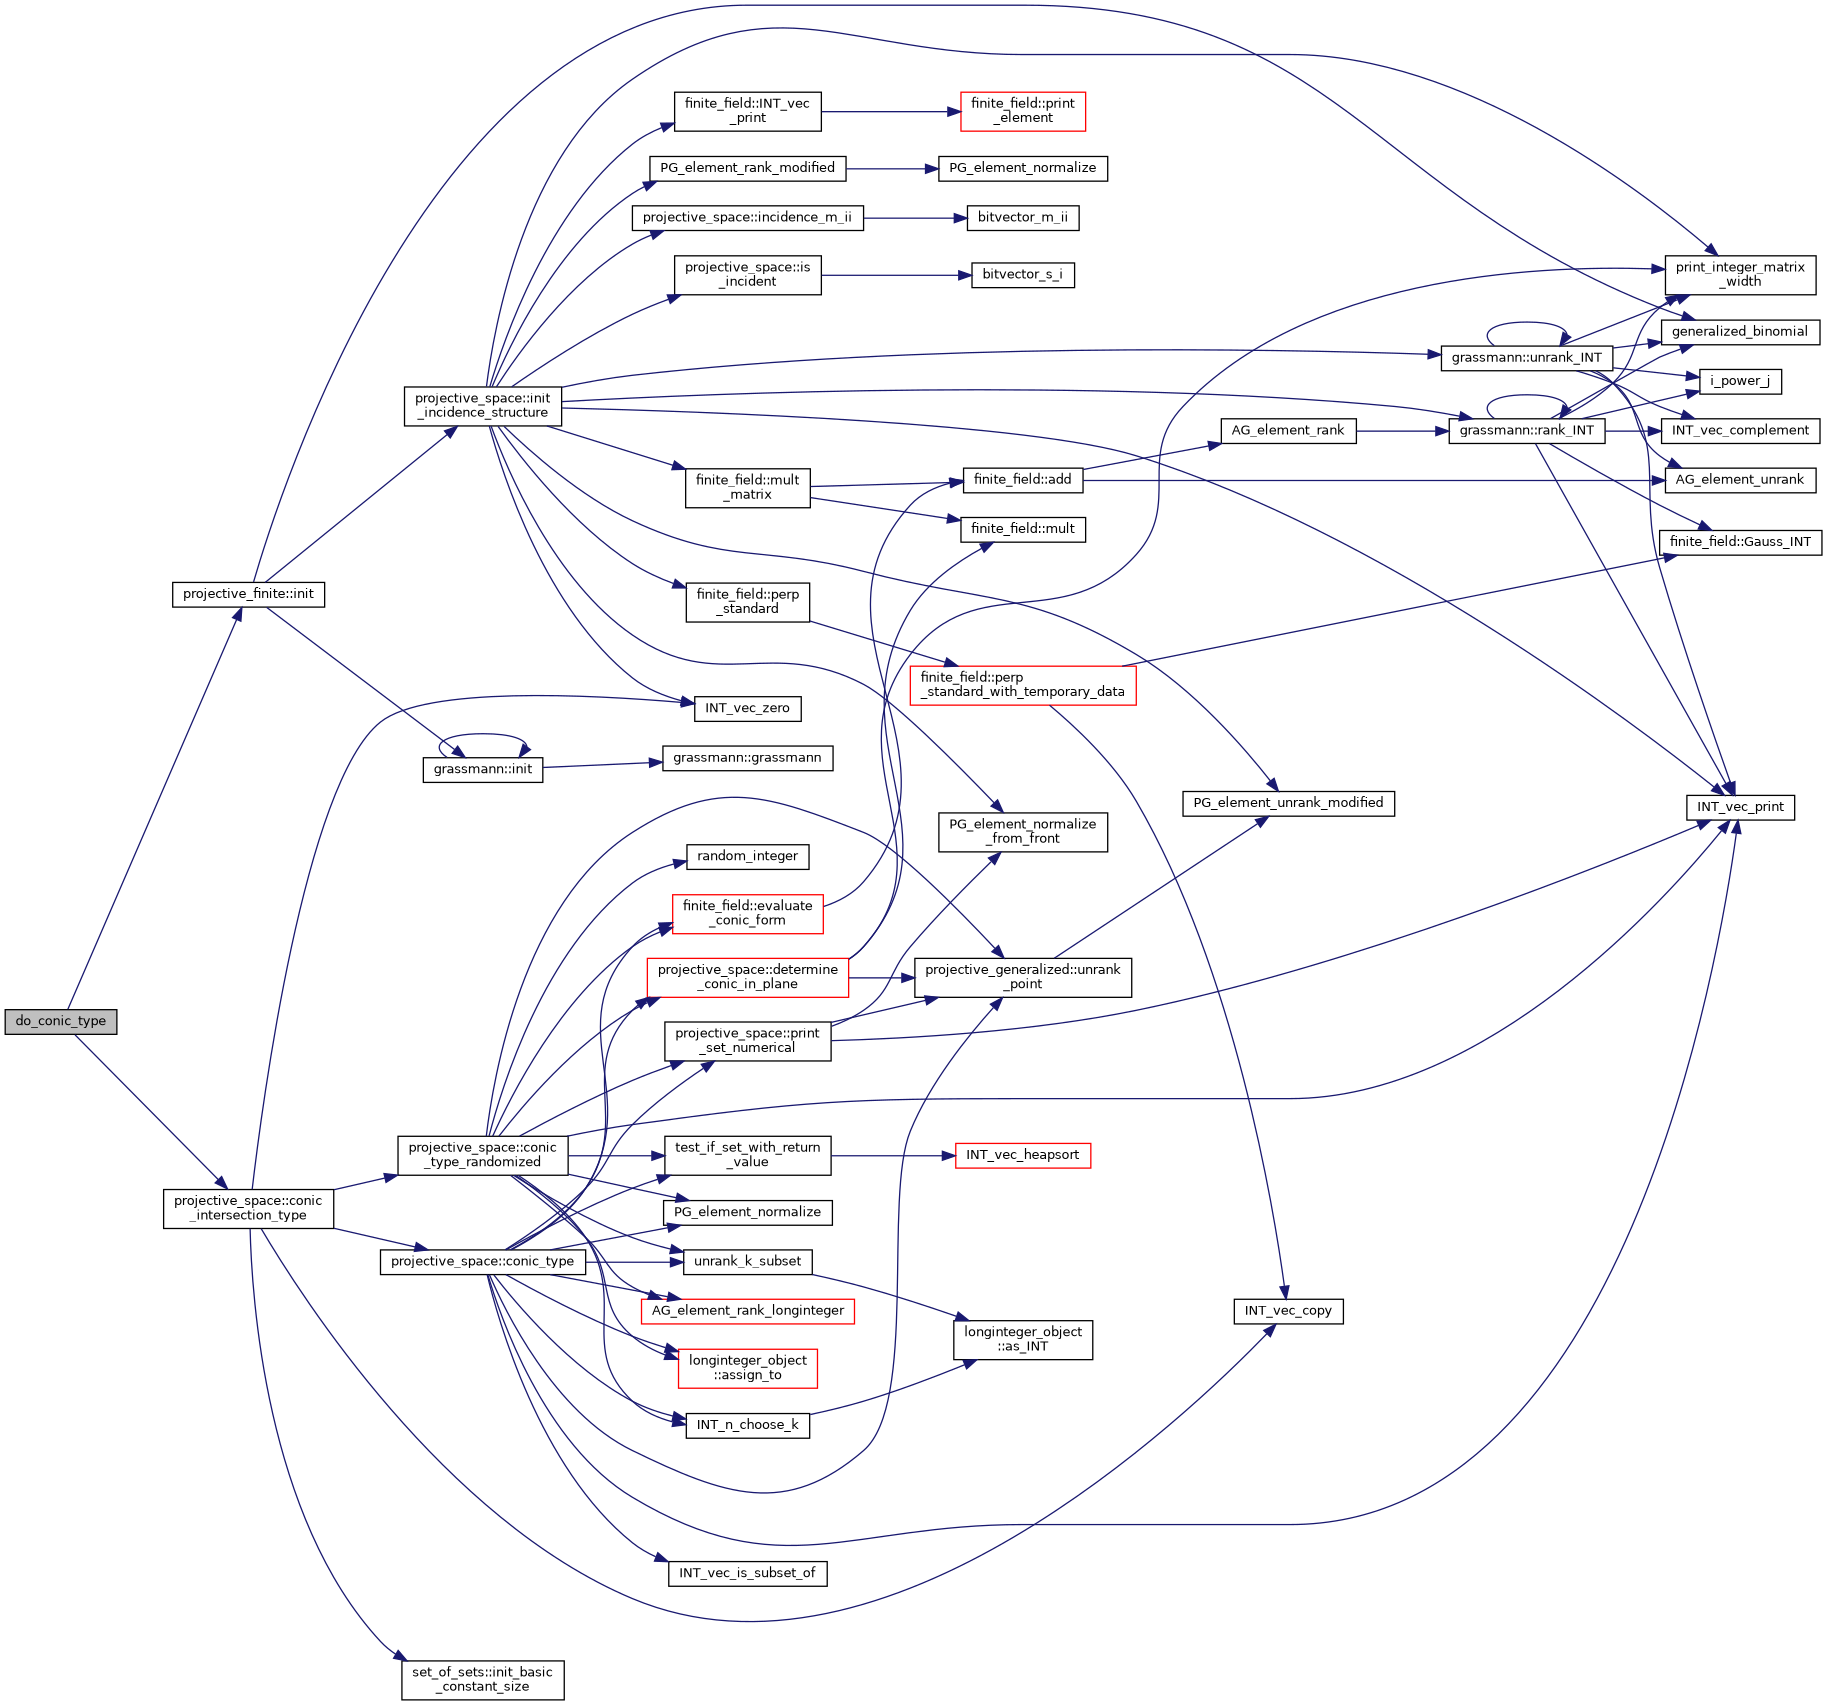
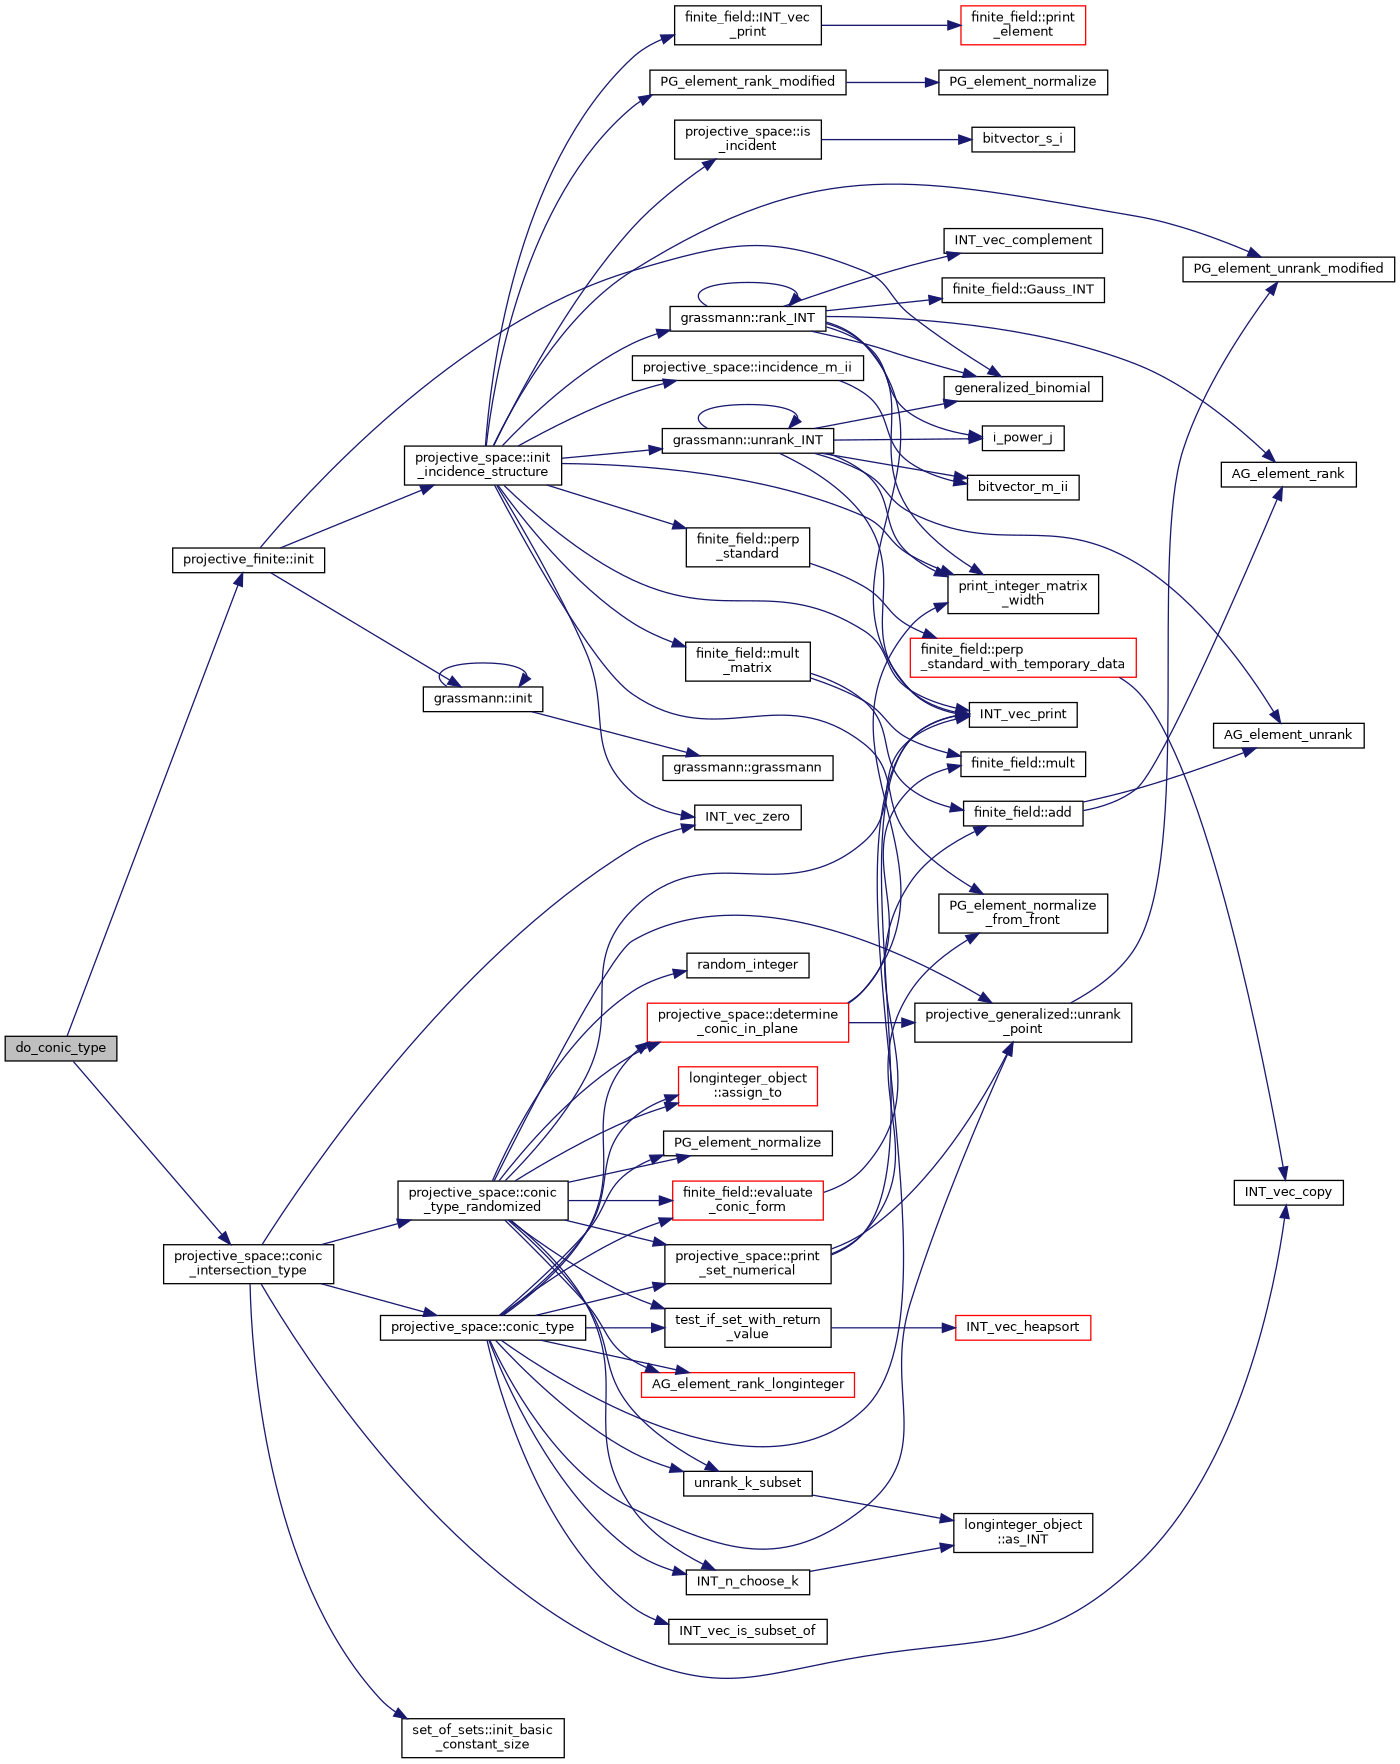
edge "grassmann::unrank_INT" -> "INT_vec_complement": now "grassmann::unrank_INT" -> "bitvector_m_ii"
edge "AG_element_rank" -> "grassmann::rank_INT": reversed
edge "finite_field::perp _standard_with_temporary_data" -> "finite_field::Gauss_INT": removed
